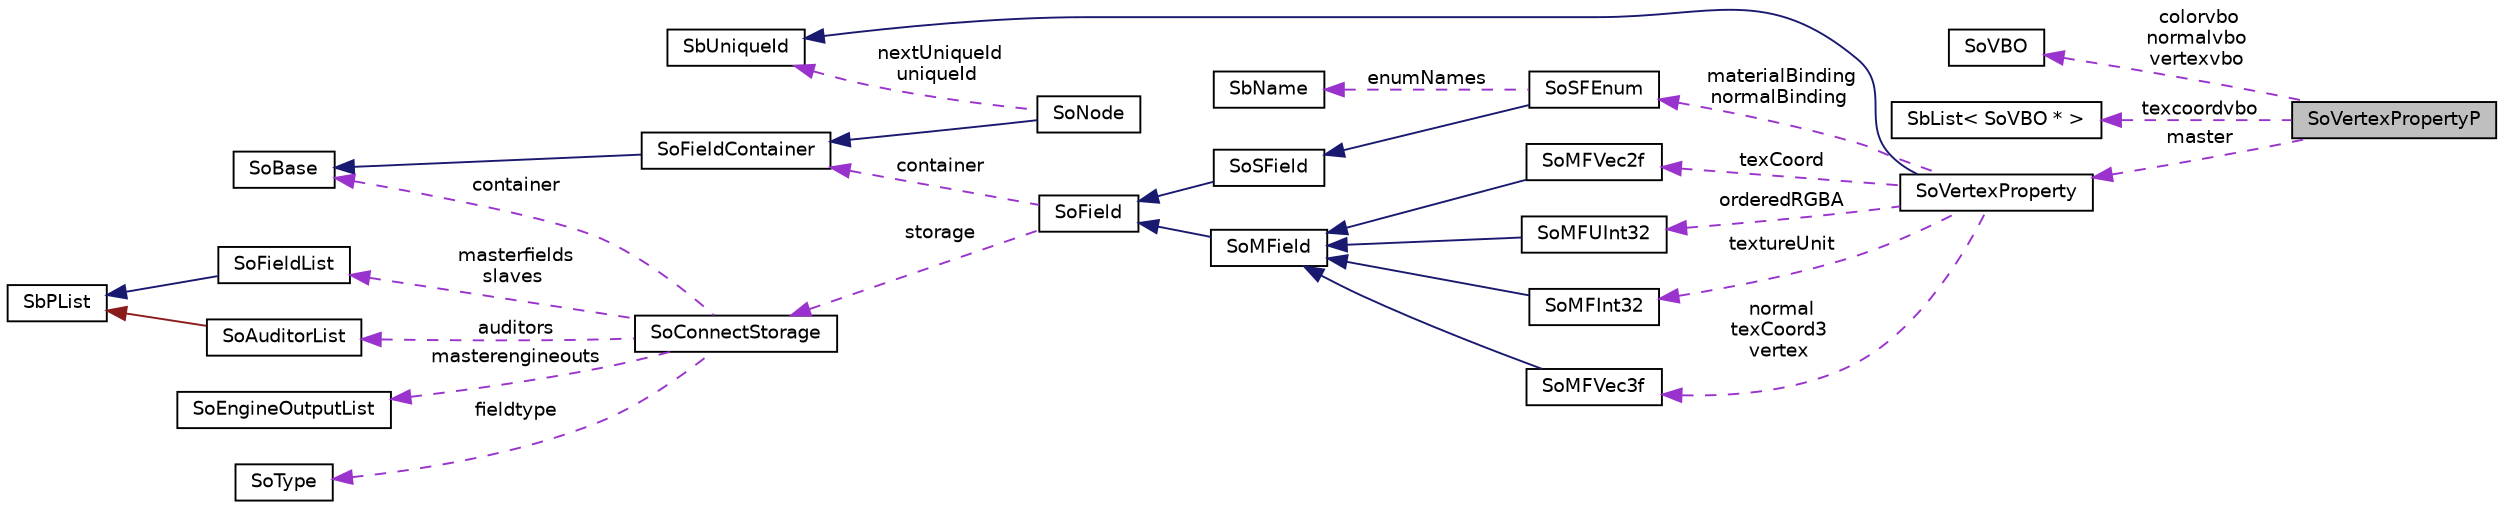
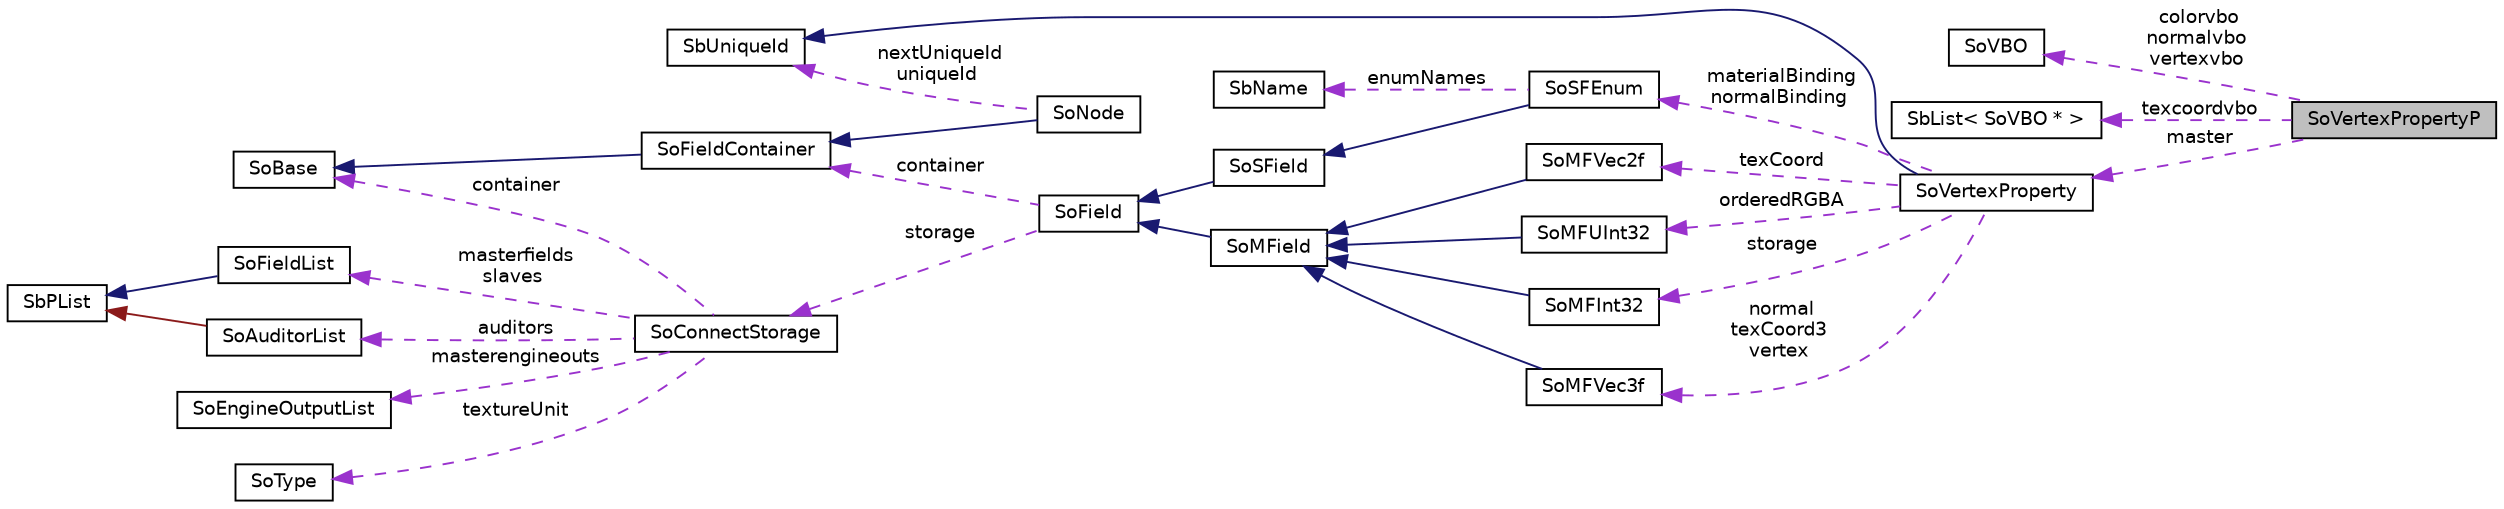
edge "SoVertexProperty" -> "SoMFInt32": label " textureUnit" -> " storage"
edge "SoConnectStorage" -> "SoType": label " fieldtype" -> " textureUnit"
